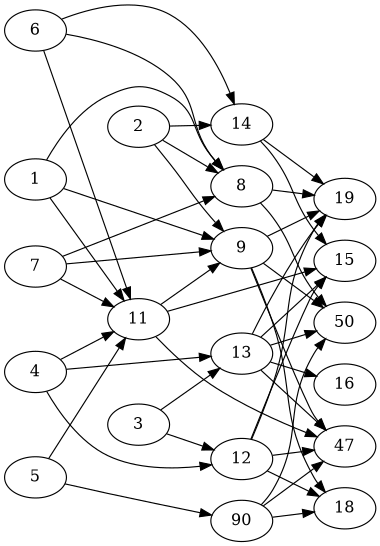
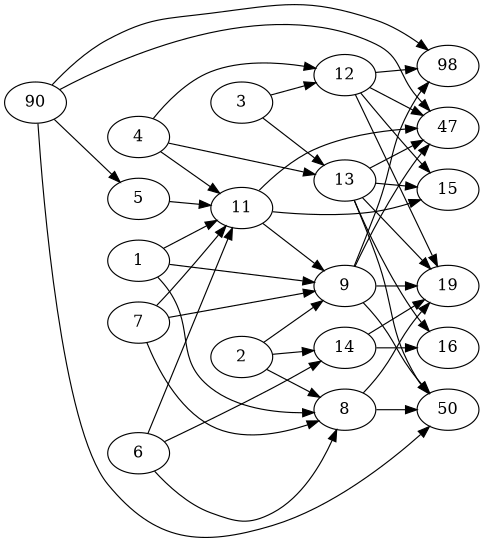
edge "14" -> "15": now "14" -> "16"
edge "5" -> "90": reversed
node "18": label "18" -> "98"
